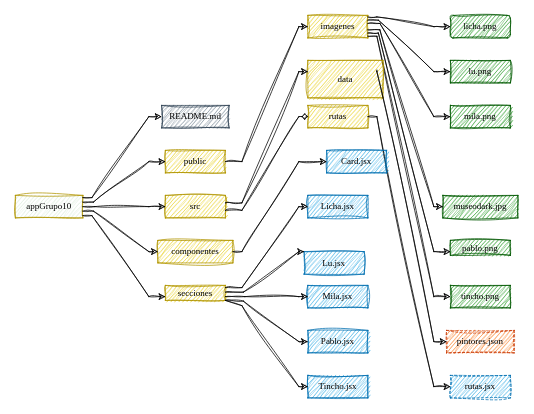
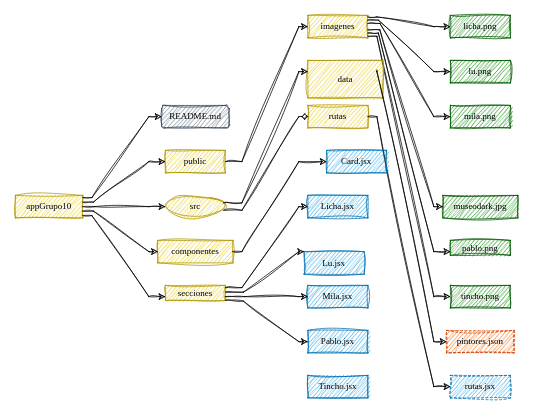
node "licha.png": shape rounded rectangle -> rectangle
node "README.md": shape rectangle -> rounded rectangle
node "appGrupo10": fillcolor #d5e8d4 -> #e3c800
node "src": shape rectangle -> ellipse
edge "secciones" -> "Tincho.jsx": removed
